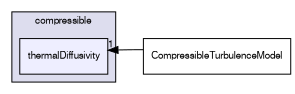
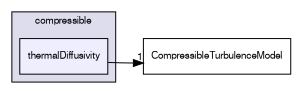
edge "CompressibleTurbulenceModel" -> "thermalDiffusivity": reversed
